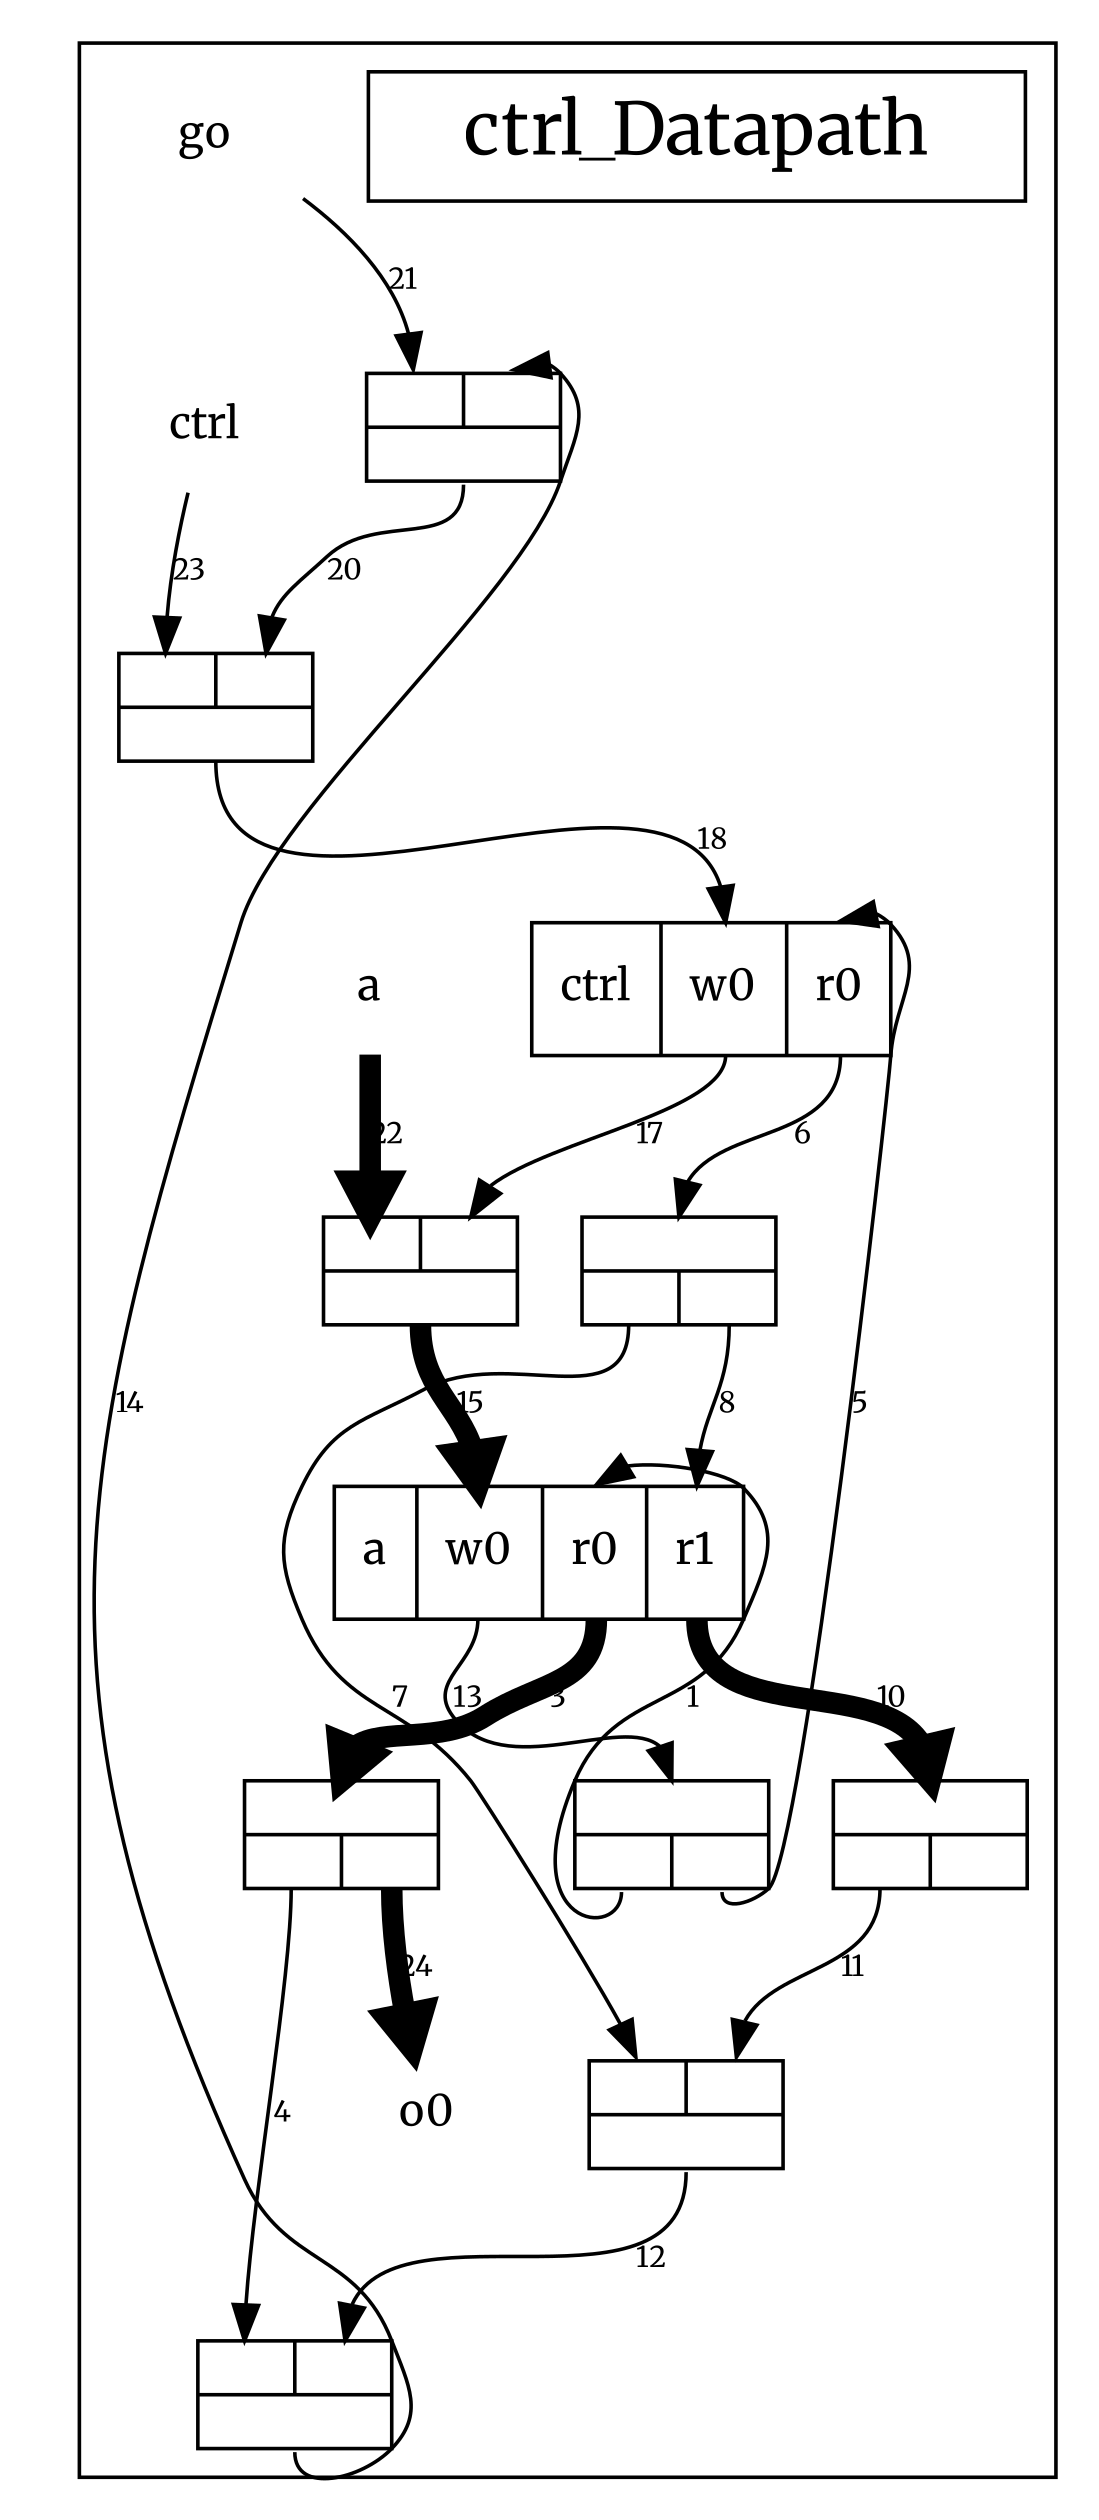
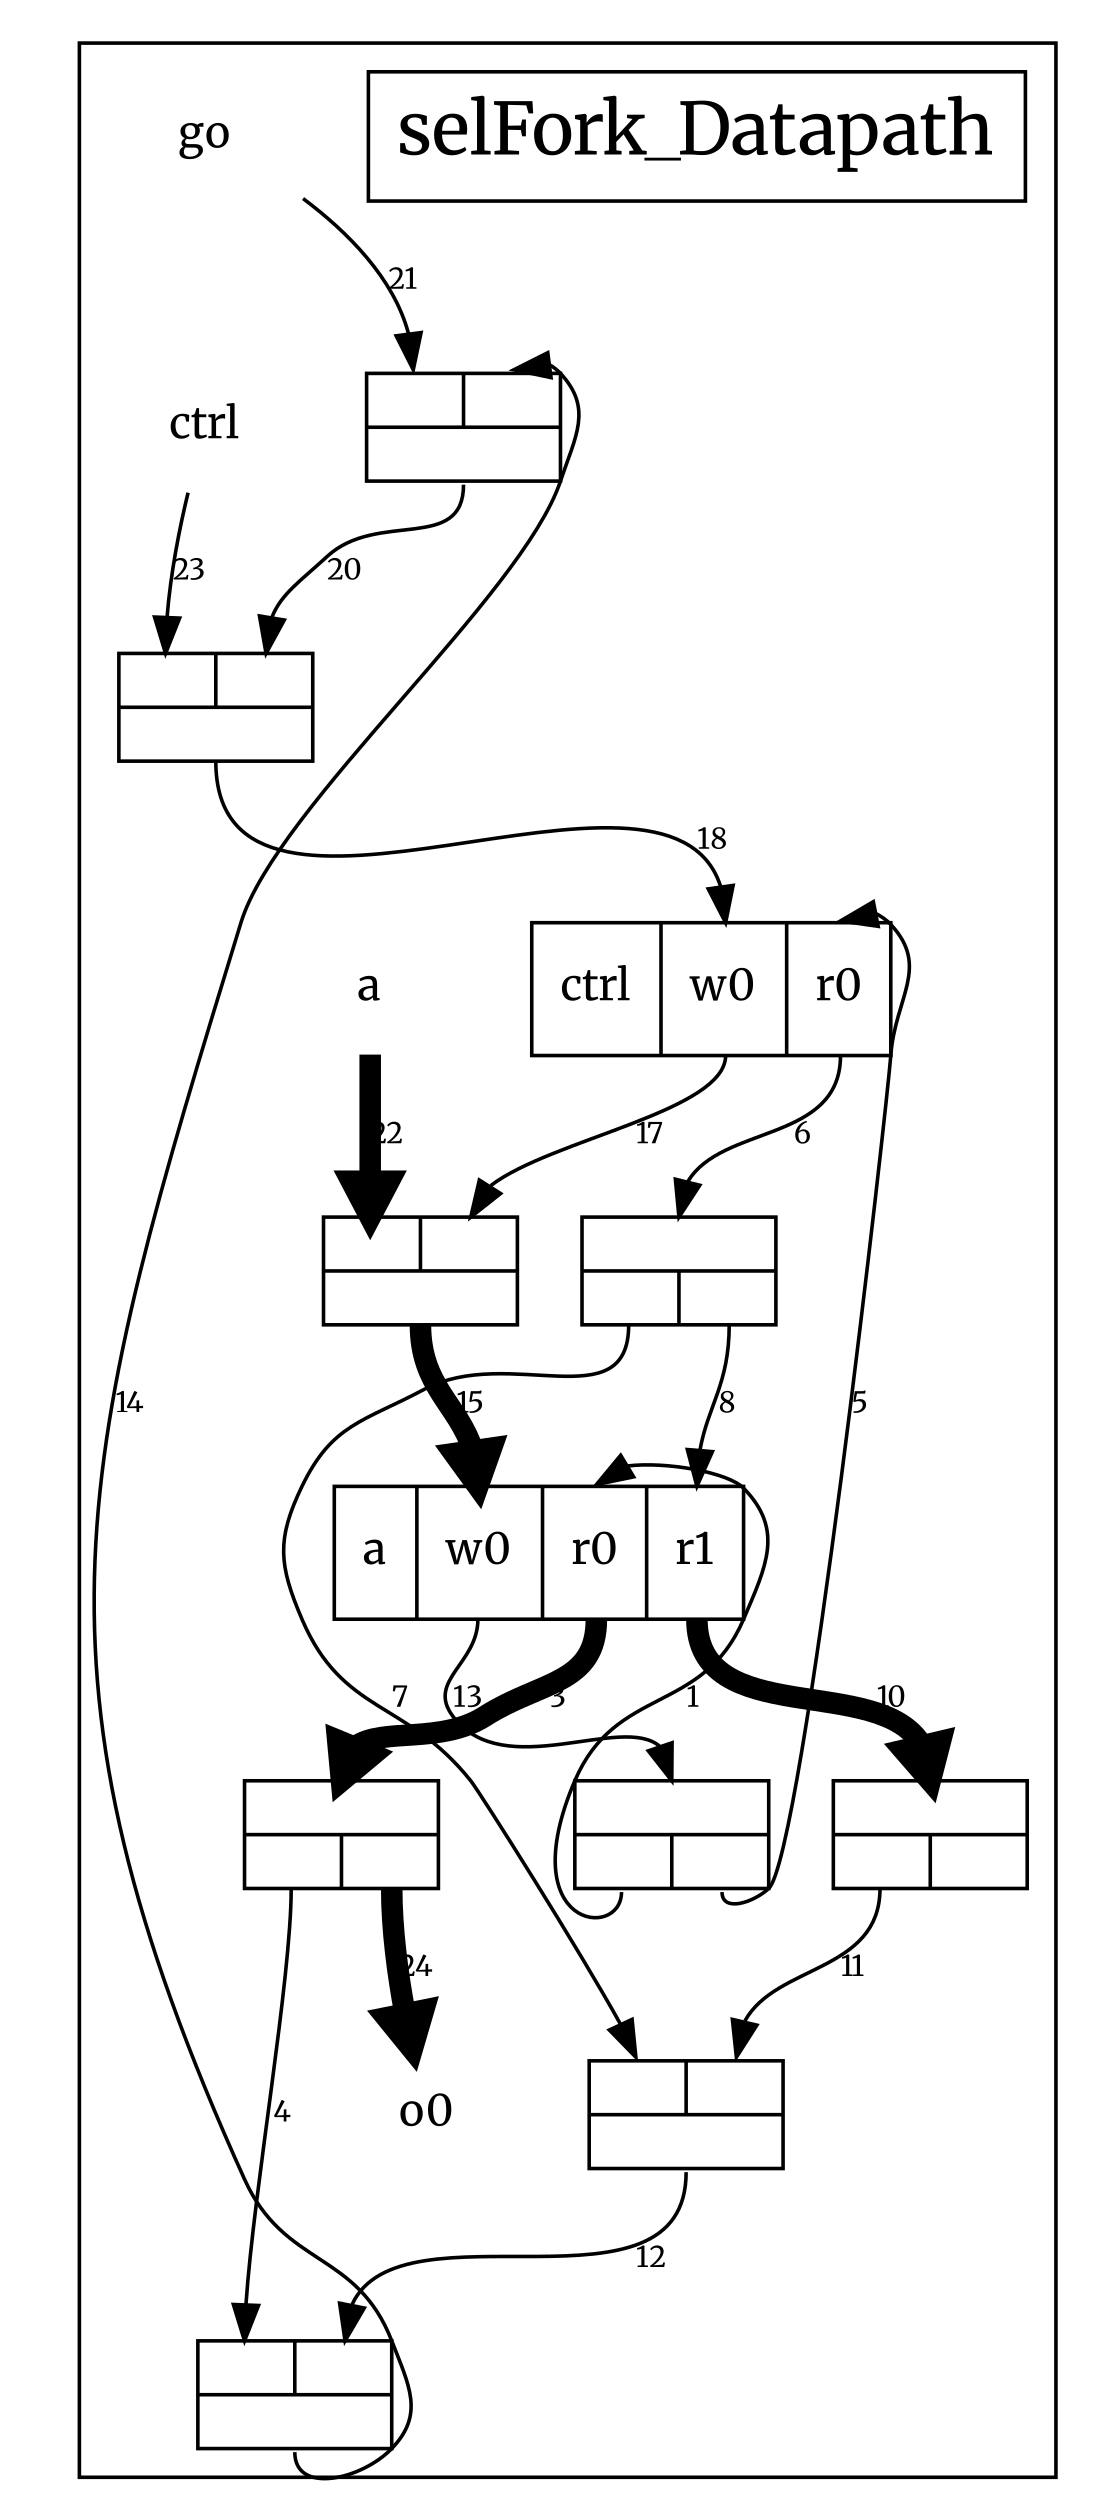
node "ctrl_Datapath": label "ctrl_Datapath" -> "selFork_Datapath"
